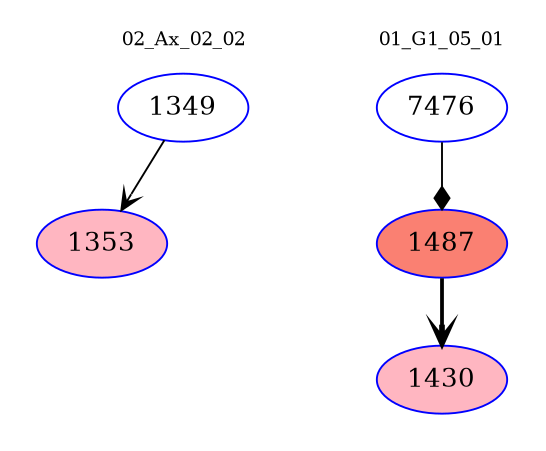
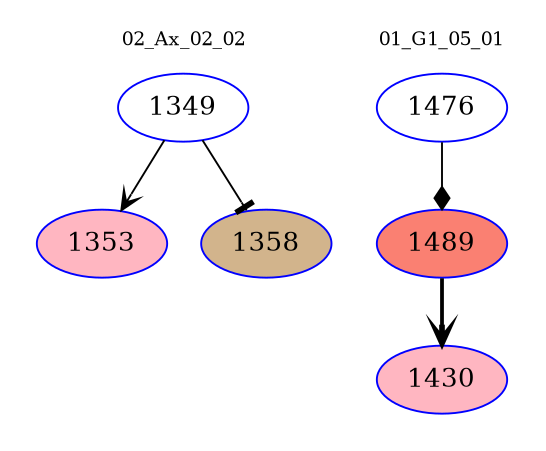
node "7476": label "7476" -> "1476"
node "1358": added
node "1487": label "1487" -> "1489"
